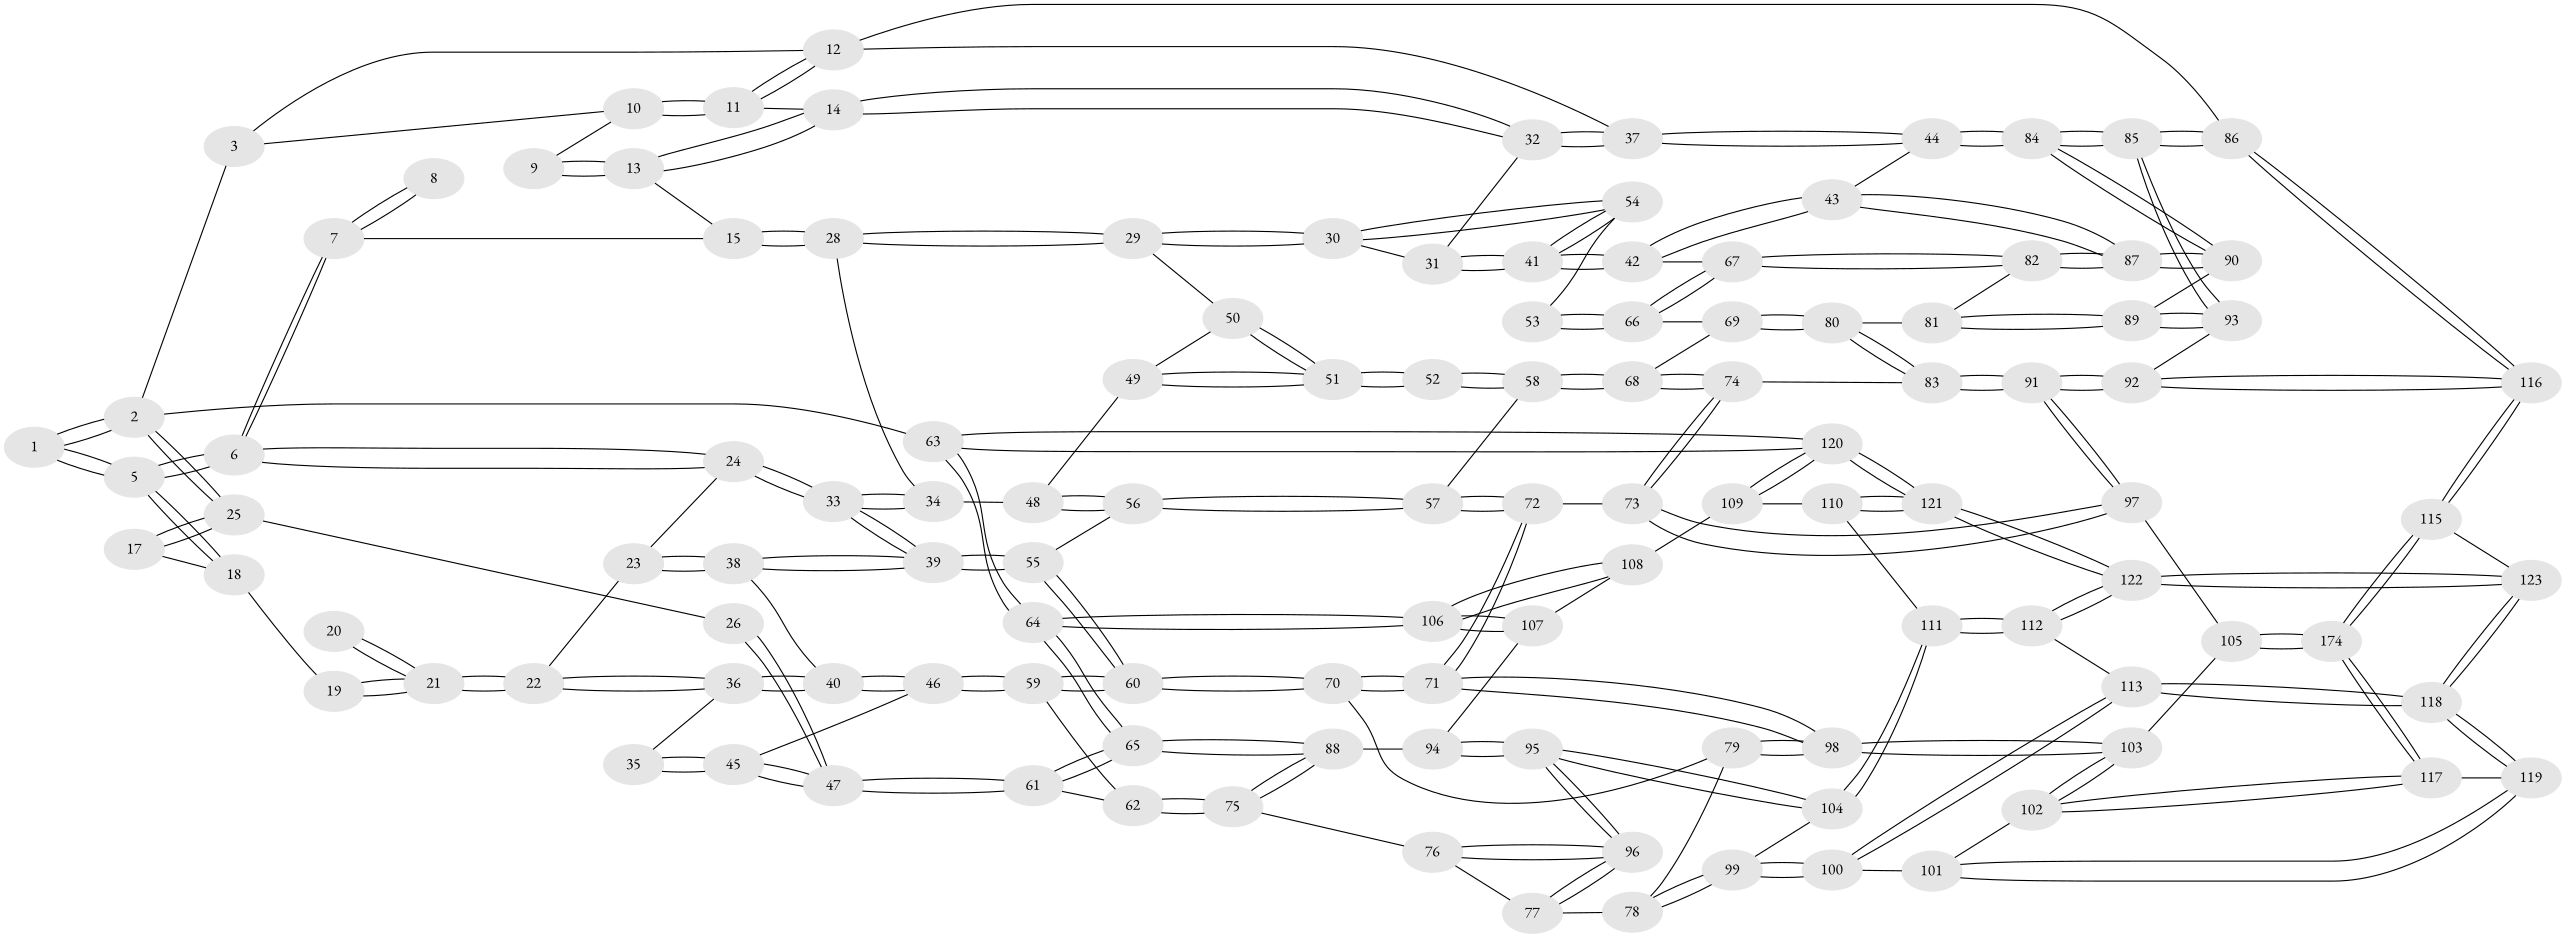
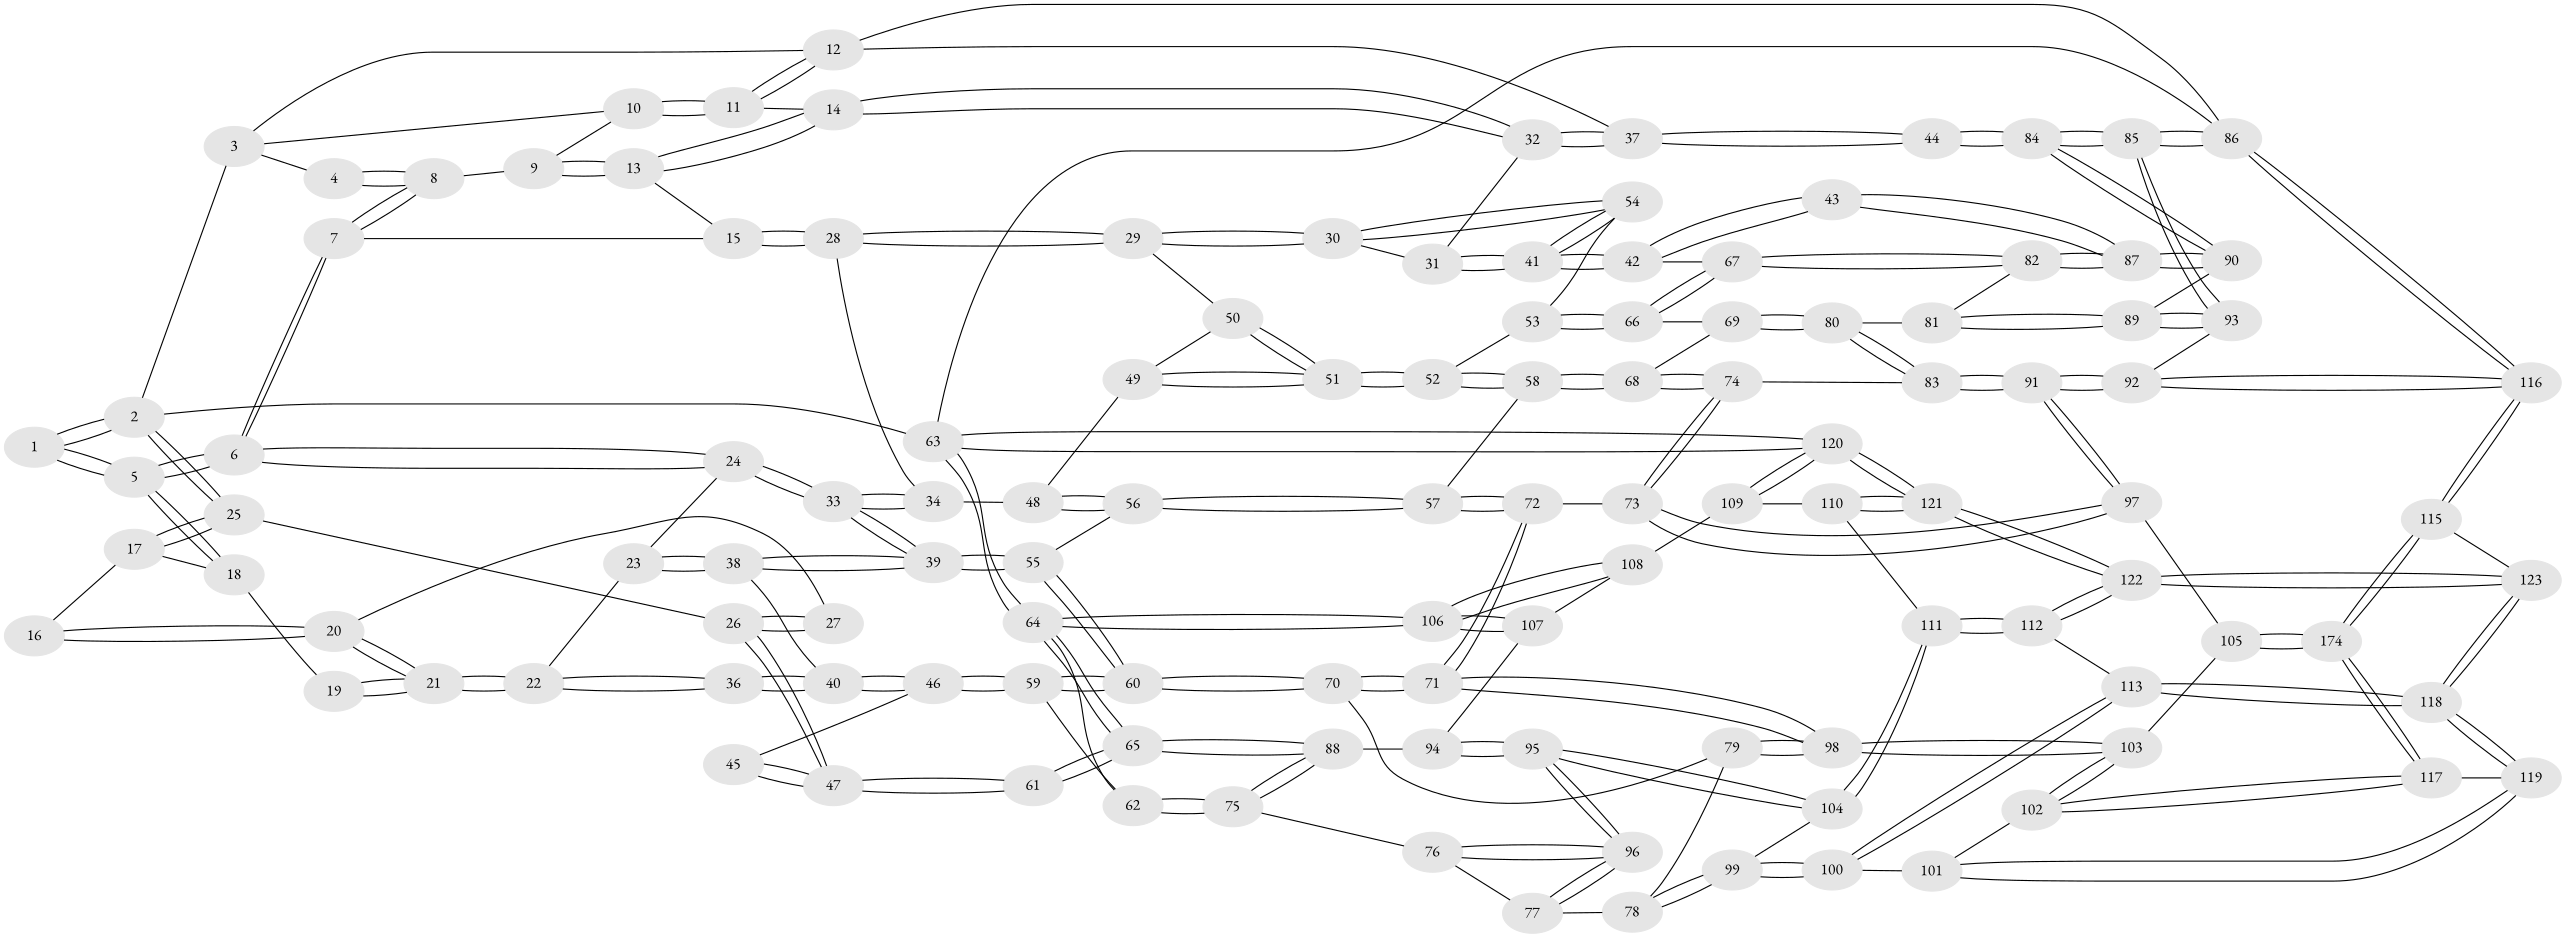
edge "86" -- "63": added
edge "44" -- "43": removed
edge "9" -- "8": added
node "4": added
edge "53" -- "52": added
node "27": added
node "16": added
node "35": removed
edge "61" -- "62": now "64" -- "62"
